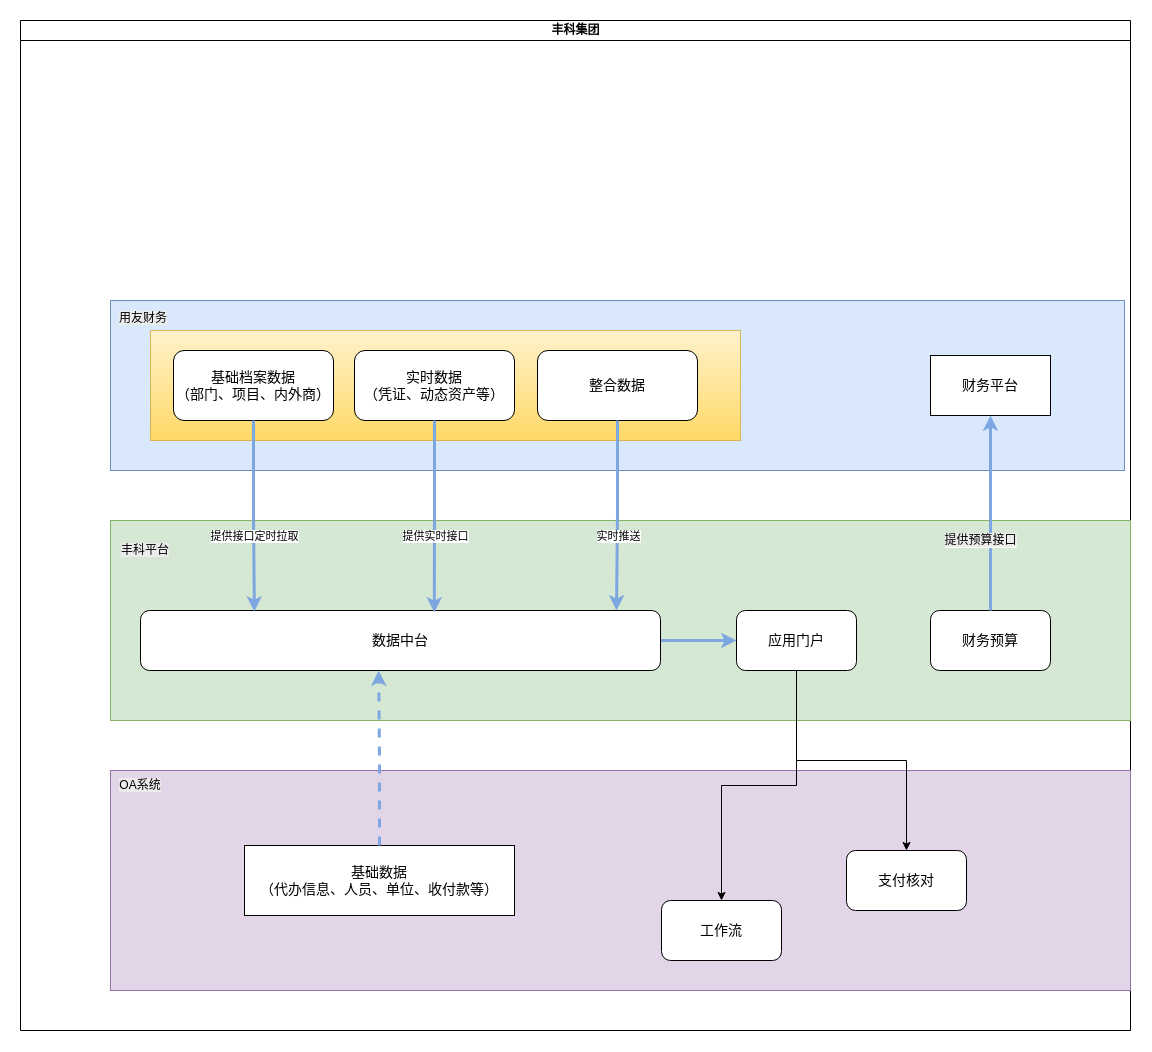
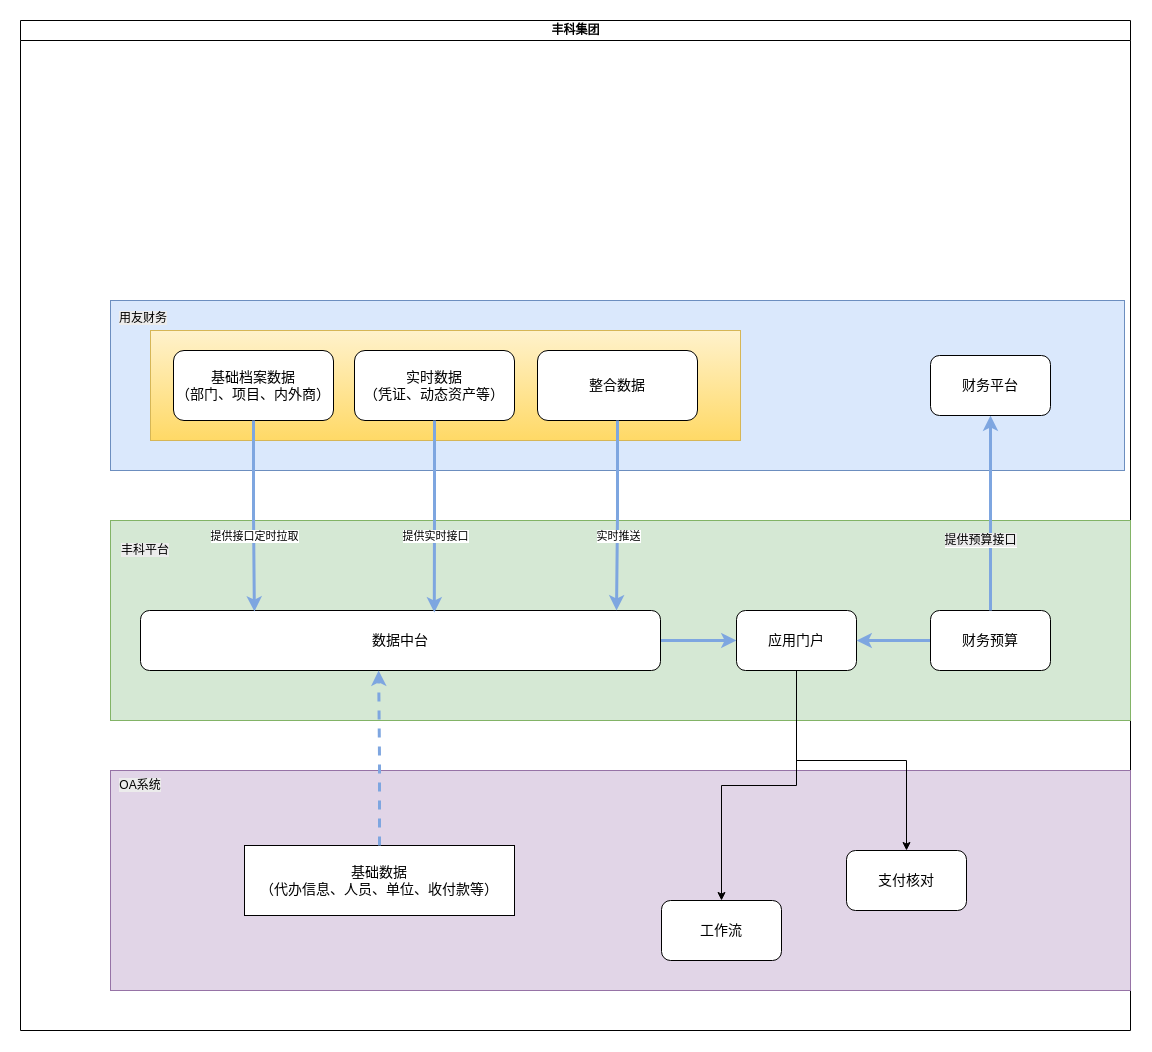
node "财务平台": shape rectangle -> rounded rectangle
edge "财务预算" -> "应用门户": added
